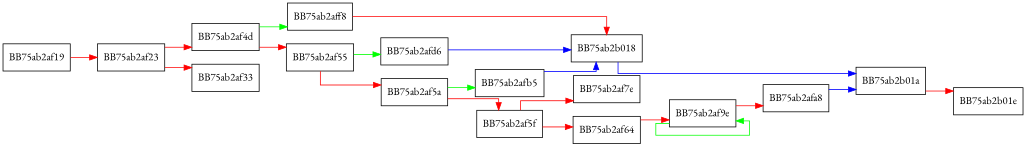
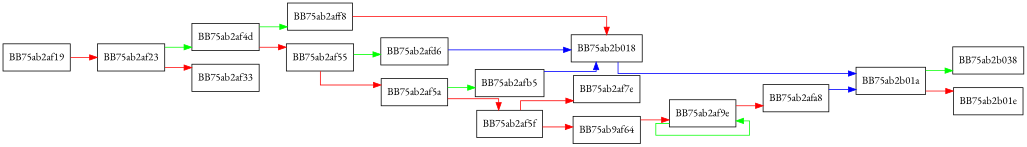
edge "BB75ab2af23" -> "BB75ab2af4d": color red -> green
node "BB75ab2b038": added
node "BB75ab2af64": label "BB75ab2af64" -> "BB75ab9af64"
